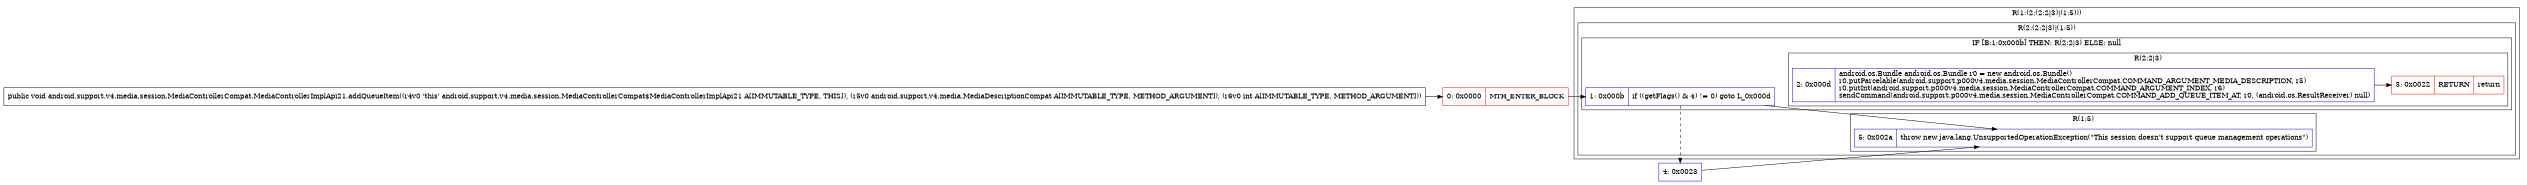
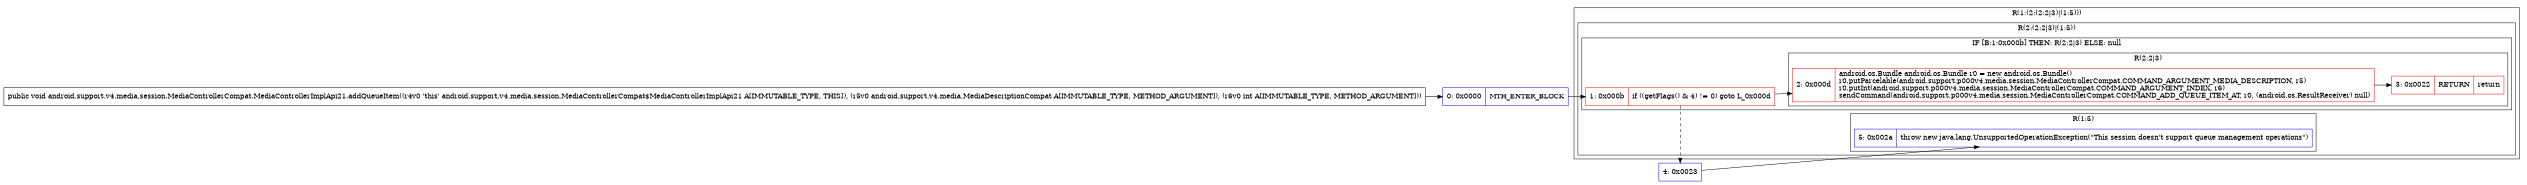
node "2: 0x000d": color blue -> red
node "0: 0x0000": color red -> blue
node "1: 0x000b": color blue -> red
edge "1: 0x000b" -> "5: 0x002a": now "1: 0x000b" -> "2: 0x000d"
